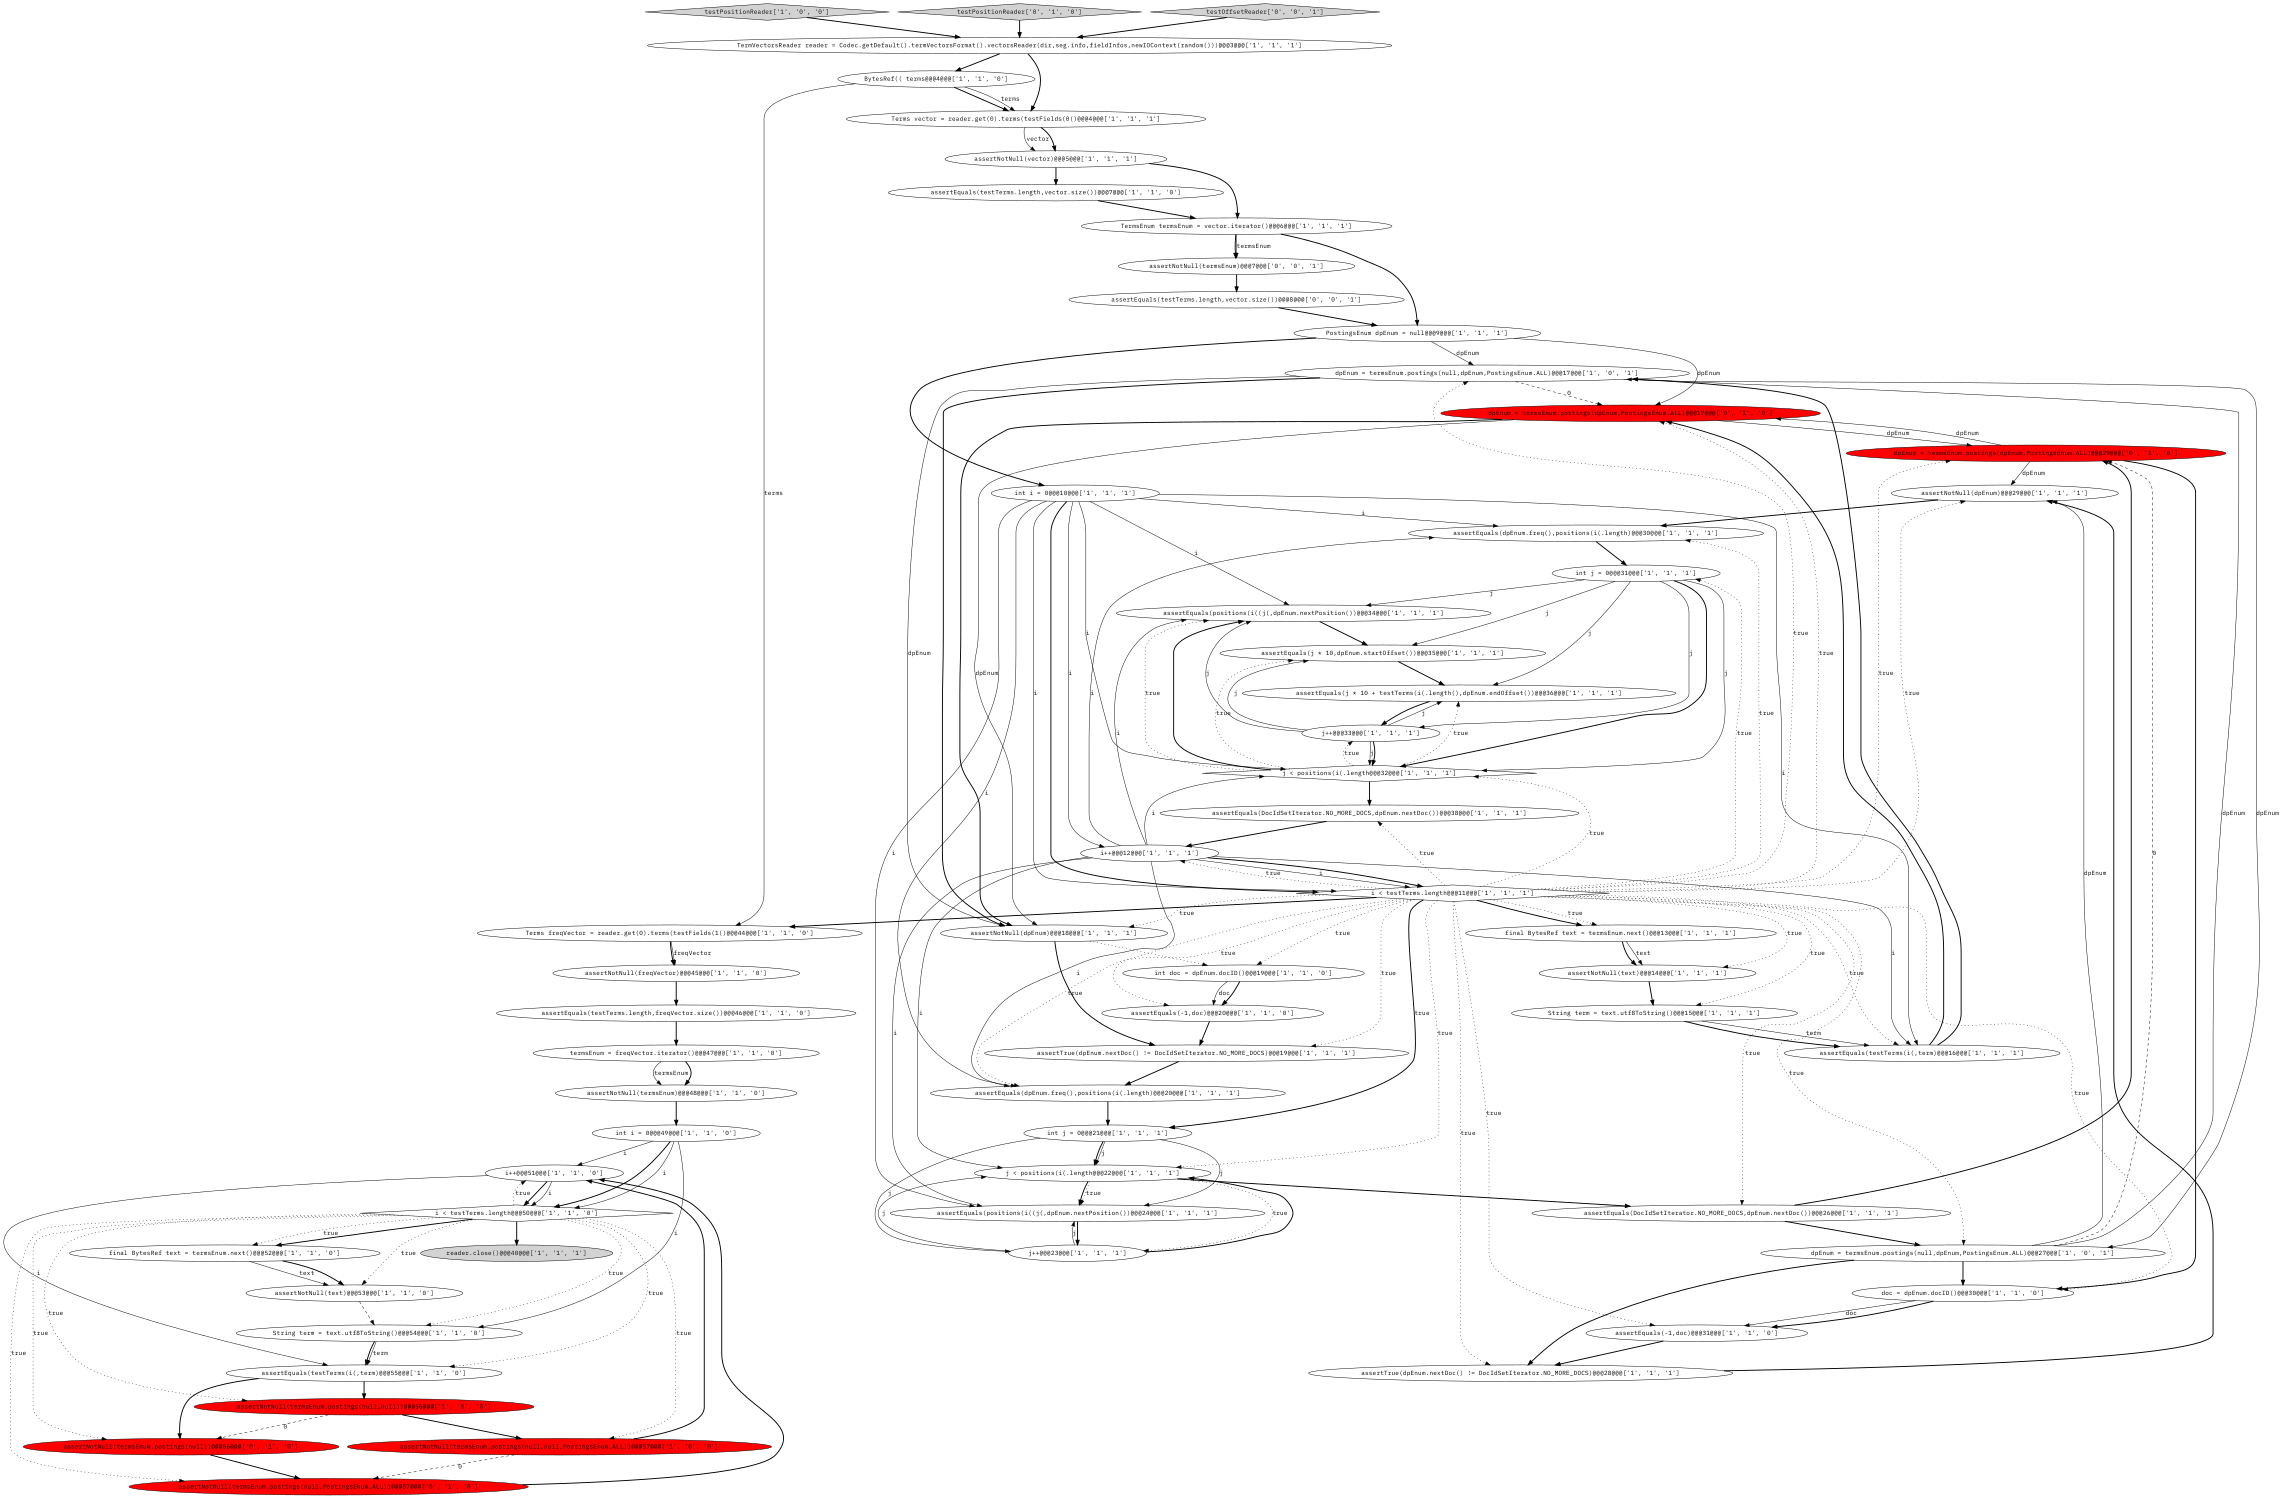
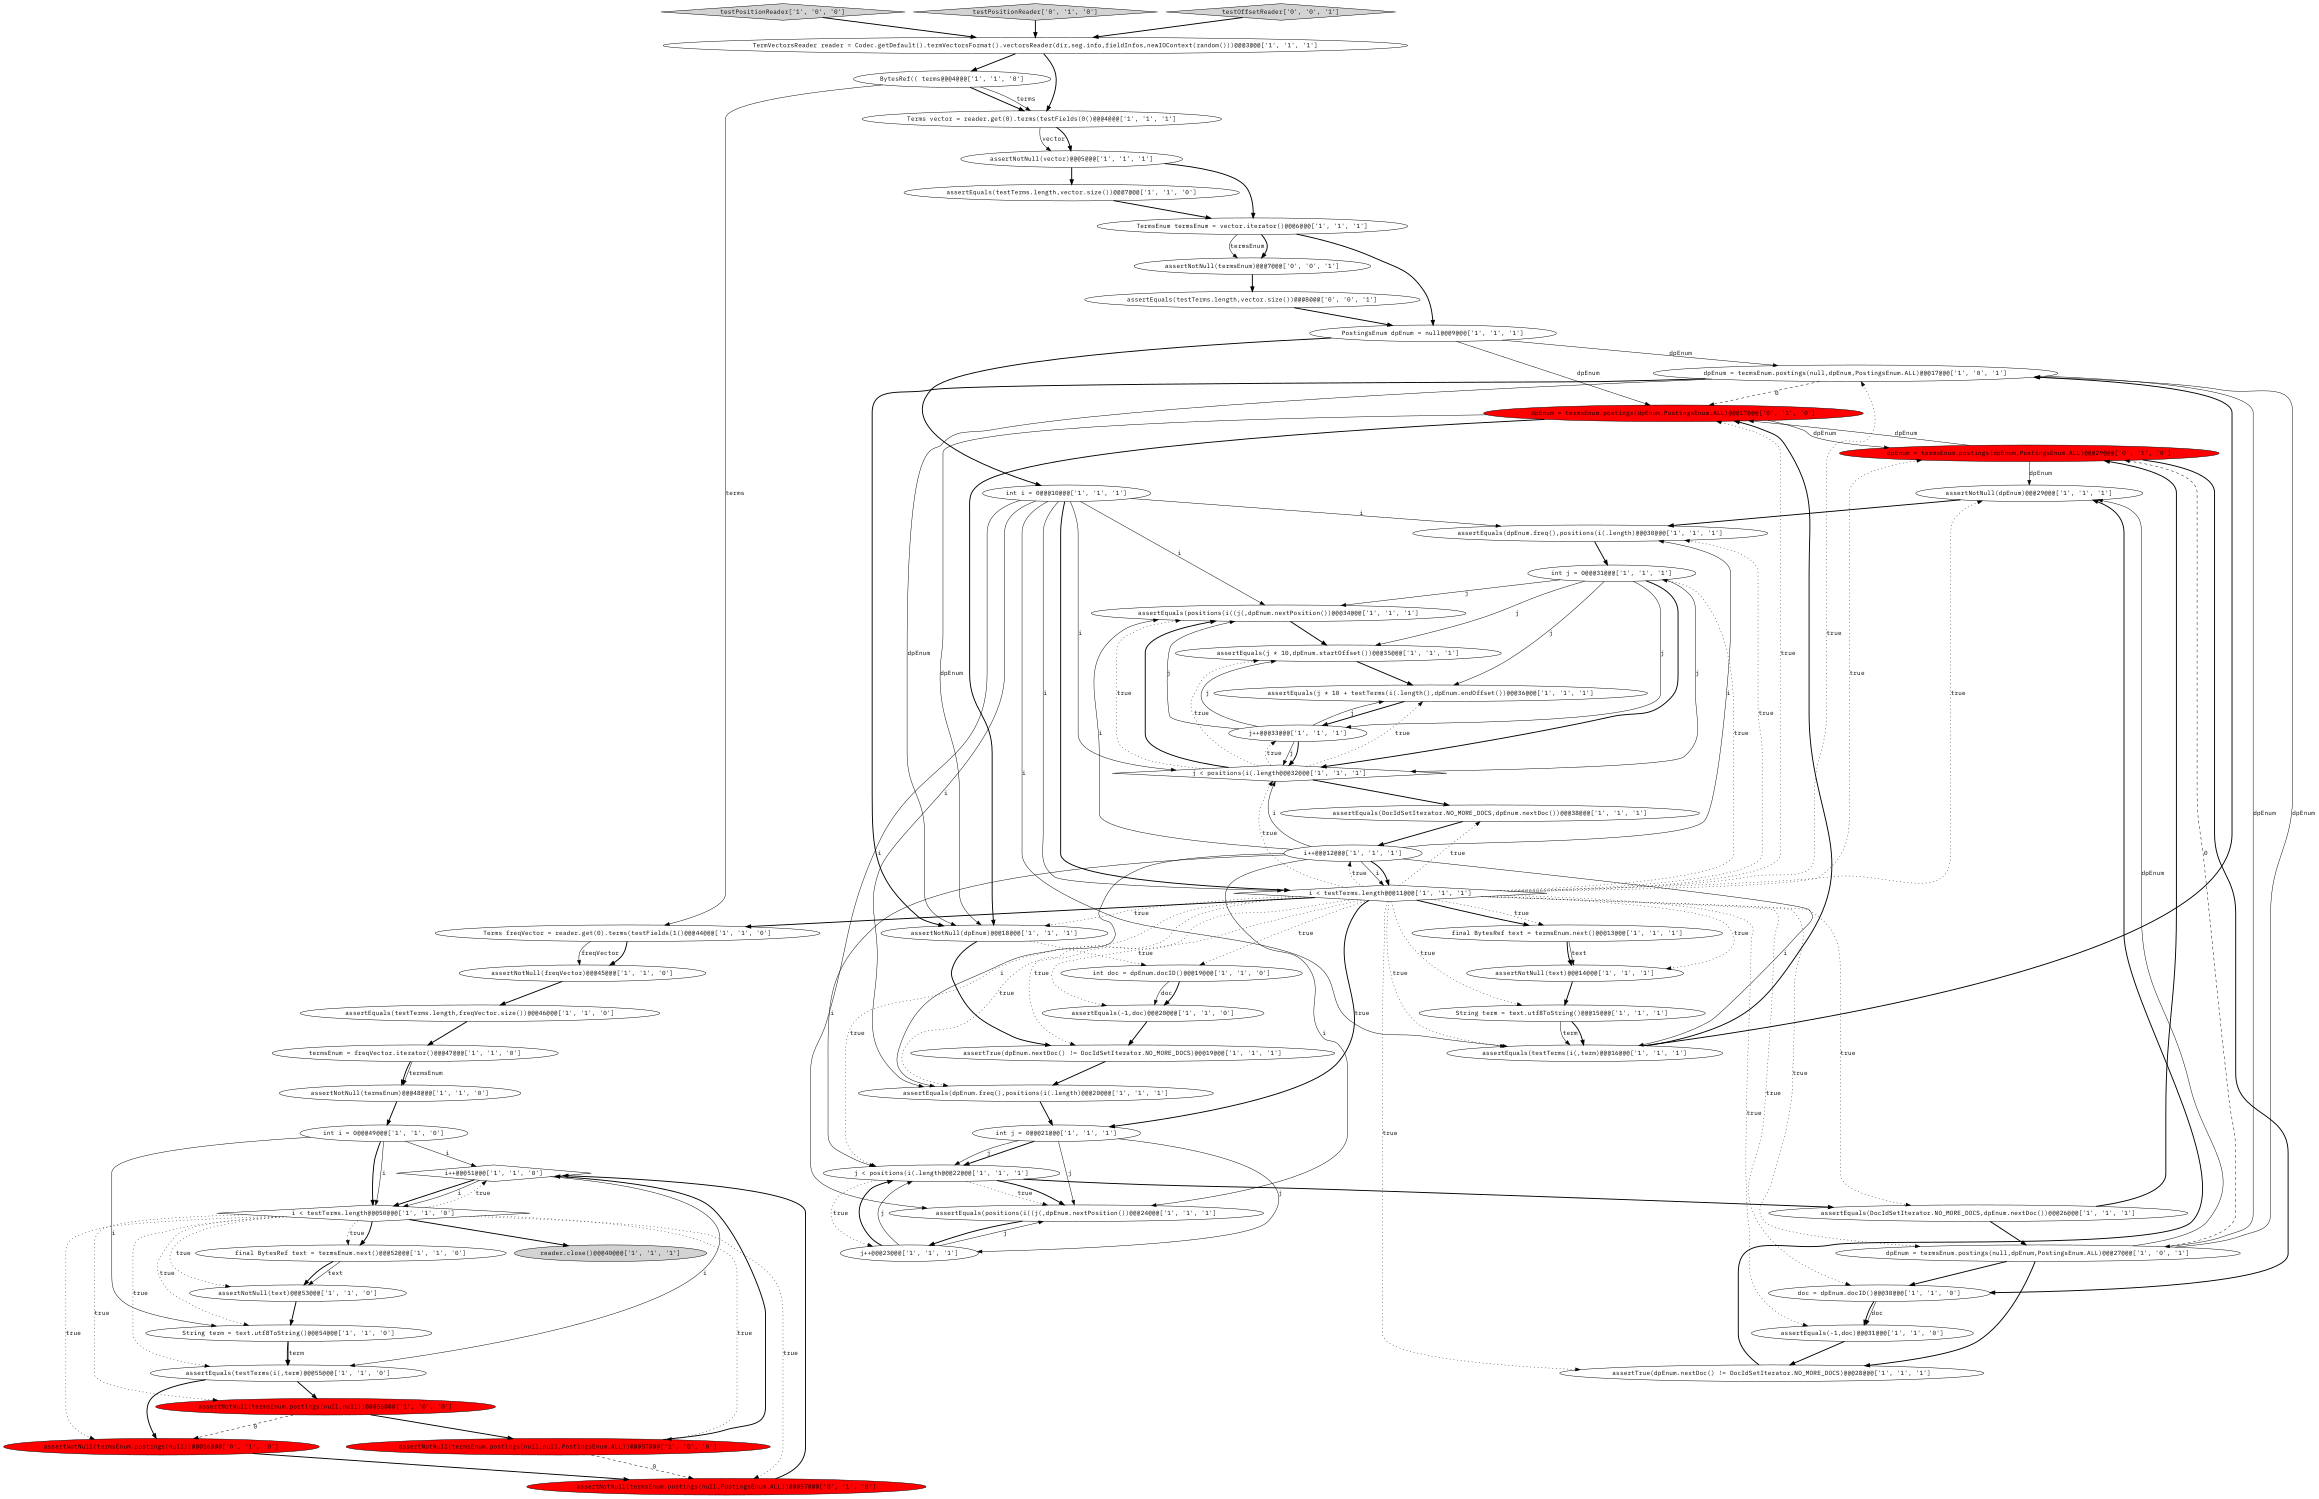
edge "int i = 0@@@10@@@['1', '1', '1']" -> "i++@@@12@@@['1', '1', '1']": removed, label "i"
node "i++@@@51@@@['1', '1', '0']": shape ellipse -> diamond
edge "assertNotNull(text)@@@53@@@['1', '1', '0']" -> "String term = text.utf8ToString()@@@54@@@['1', '1', '0']": style dashed -> bold
